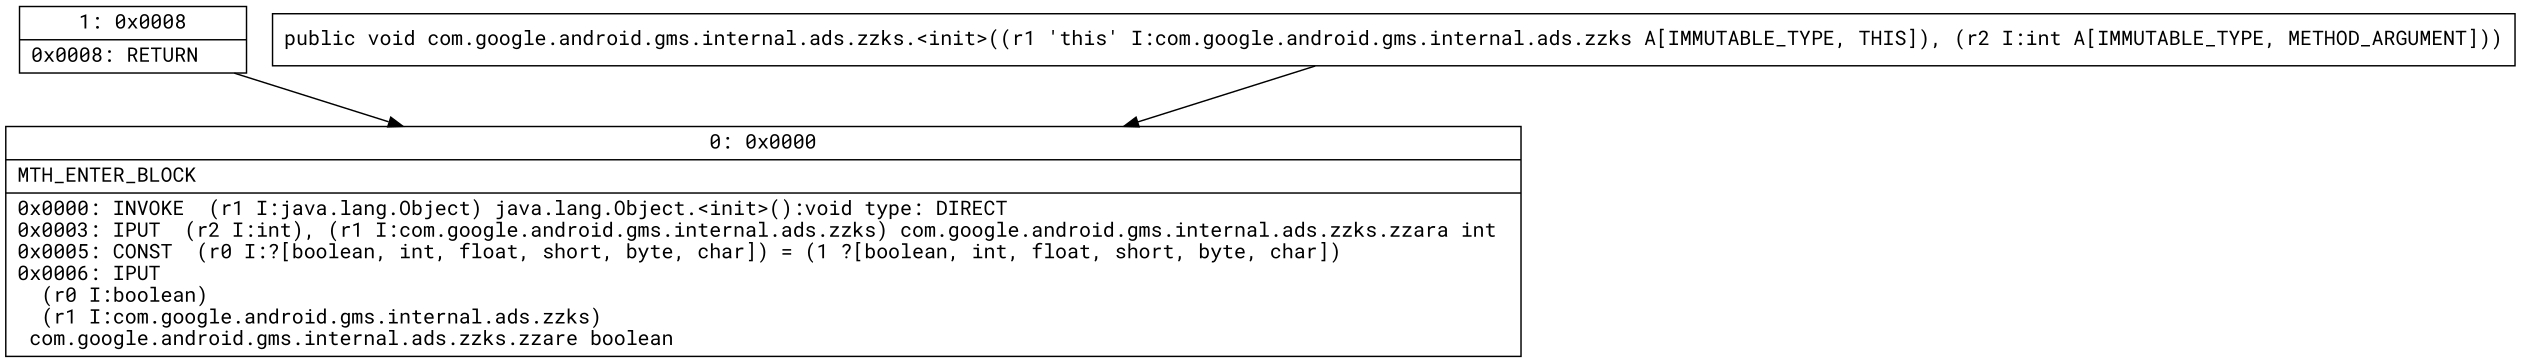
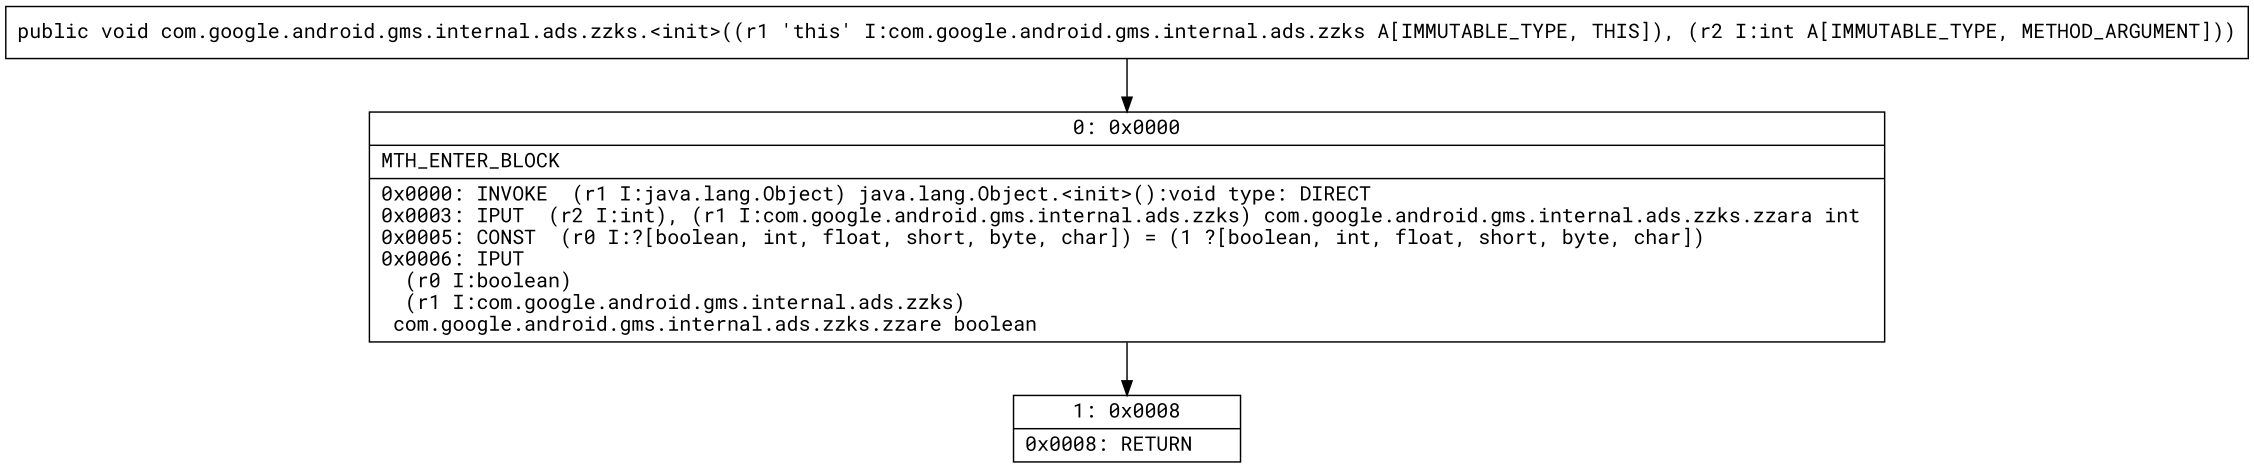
edge "1: 0x0008" -> "0: 0x0000": reversed
